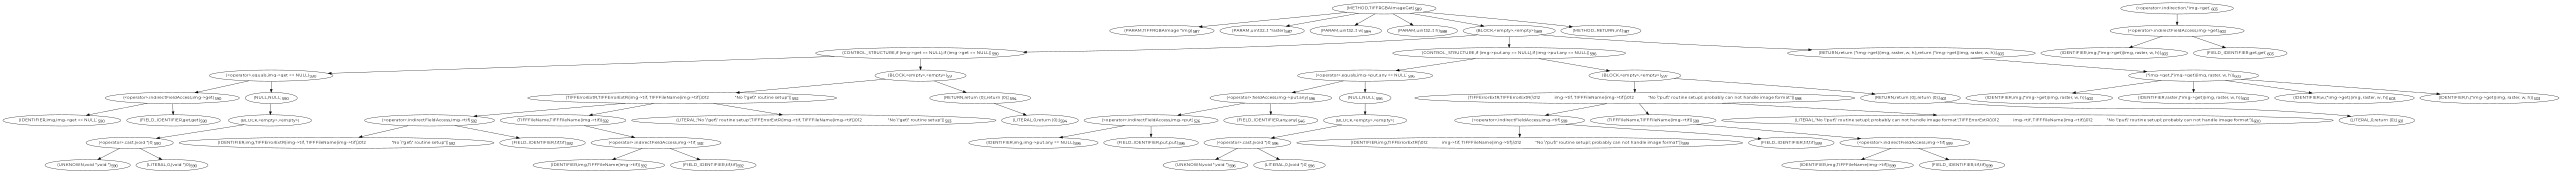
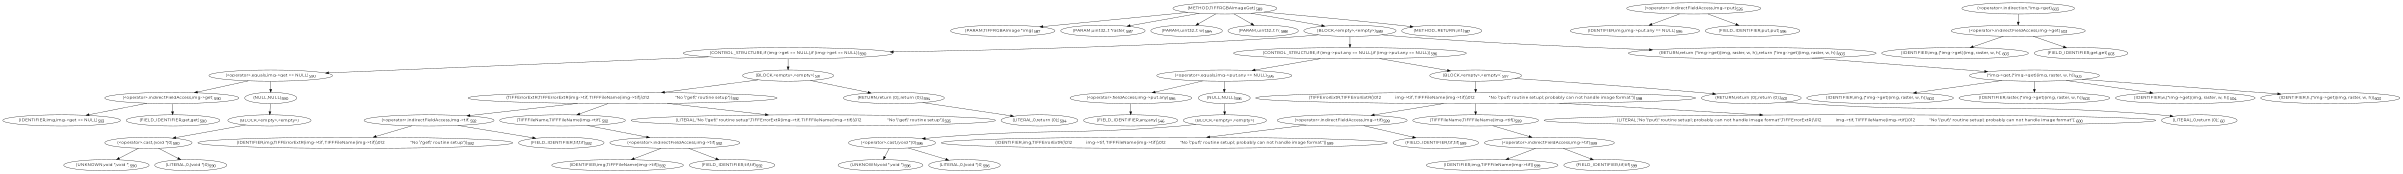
node "(IDENTIFIER,w,(*img->get)(img, raster, w, h))": text "603" -> "604"
edge "(<operator>.fieldAccess,img->put.any)" -> "(<operator>.indirectFieldAccess,img->put)": removed
node "(IDENTIFIER,img,img->get == NULL)": text "590" -> "593"
